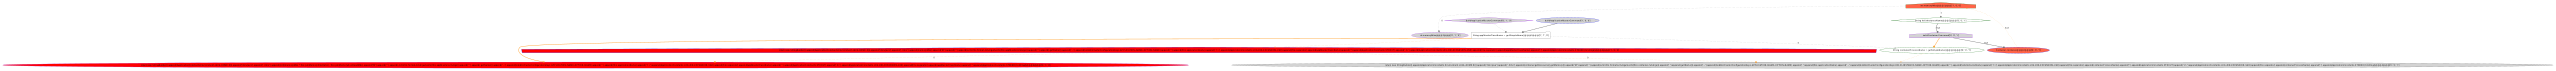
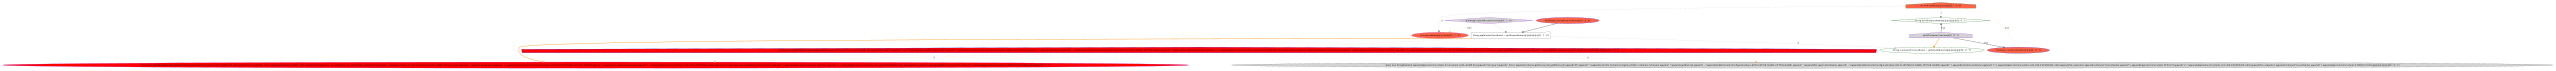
node "buildApplicationMasterCommand['1', '0', '0']": fillcolor lightgray -> tomato
edge "String helixInstanceName@@@2@@@['0', '0', '1']" -> "buildContainerCommand['0', '0', '1']": reversed
edge "buildApplicationMasterCommand['0', '1', '0']" -> "int memoryMbs@@@2@@@['0', '1', '0']": added, label "true"
node "int memoryMbs@@@2@@@['0', '1', '0']": fillcolor lightgray -> tomato
